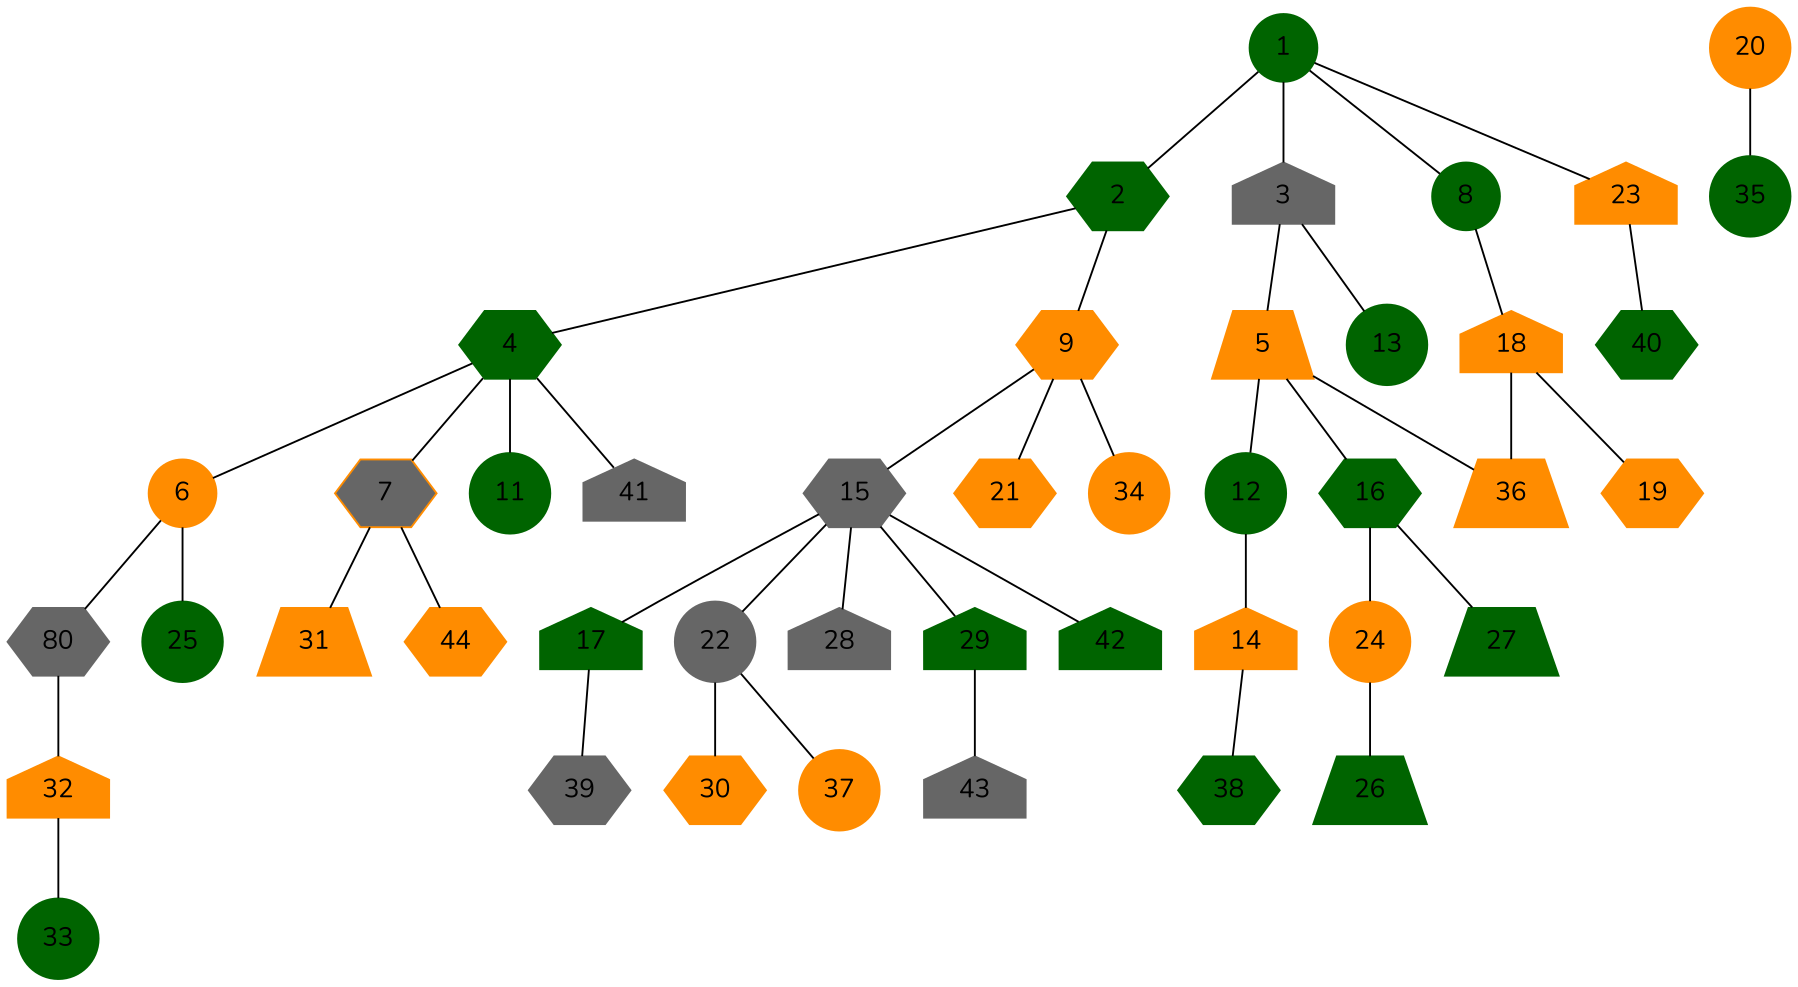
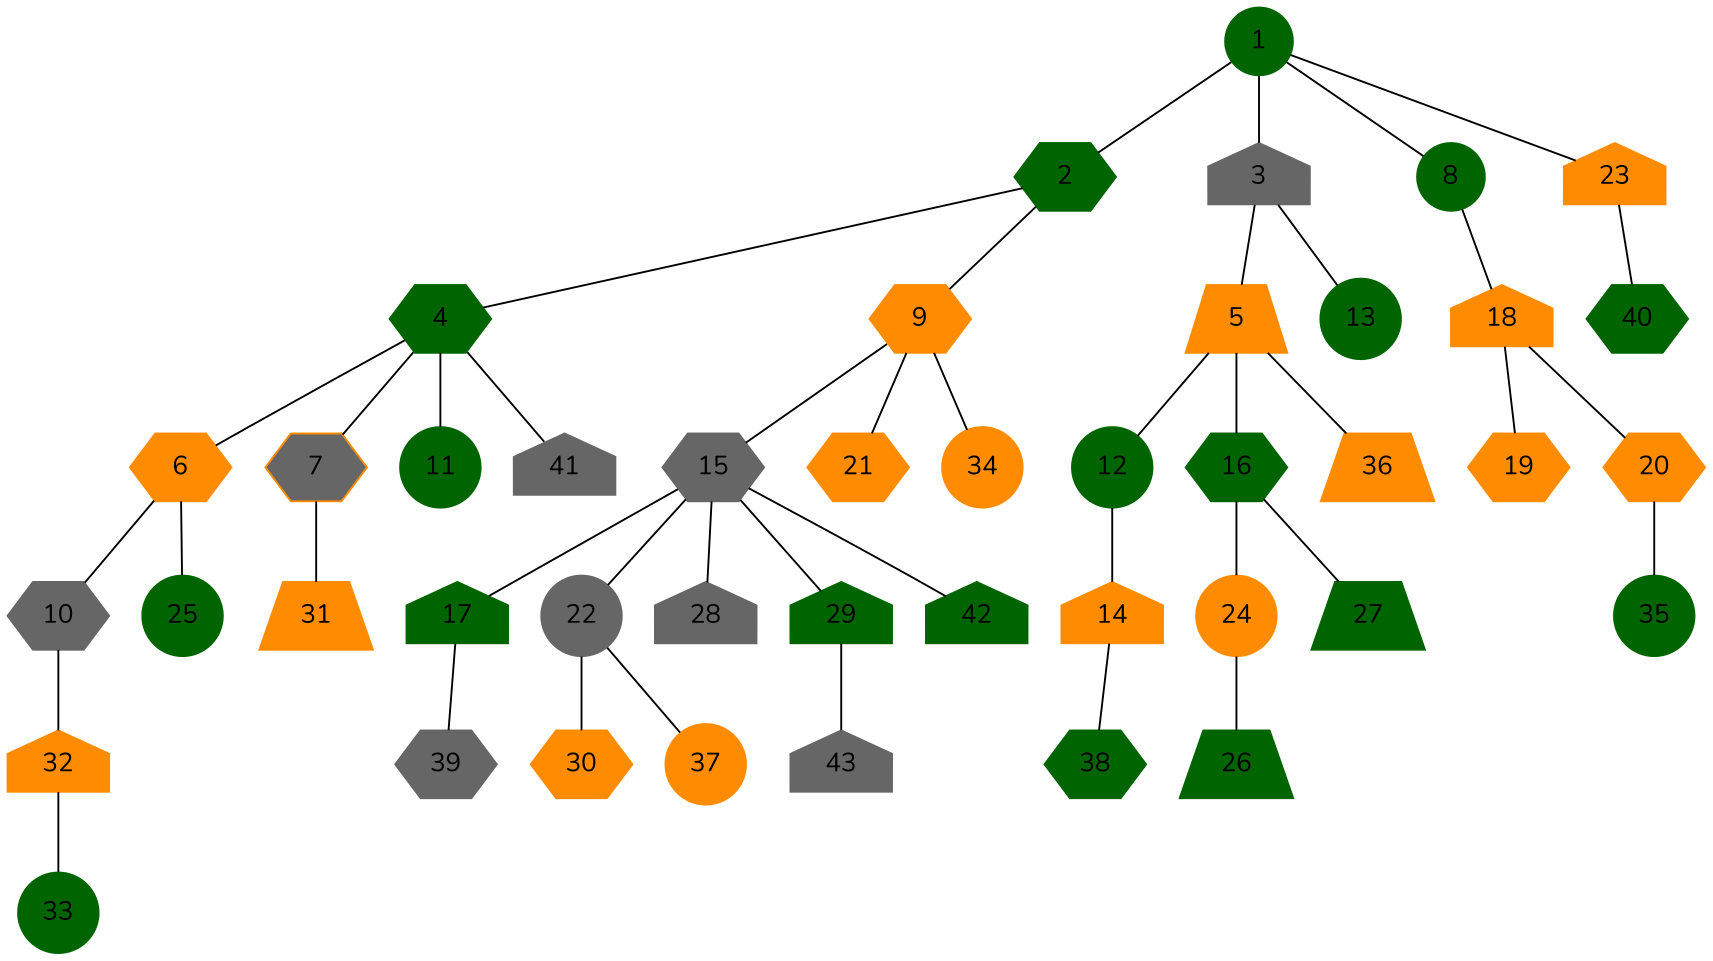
node "20": shape circle -> hexagon
edge "18" -- "36": now "18" -- "20"
node "6": shape circle -> hexagon
node "80": label "80" -> "10"
node "44": removed
